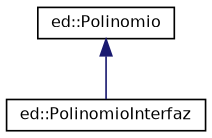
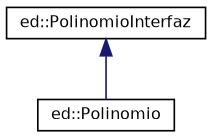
edge "ed::PolinomioInterfaz" -> "ed::Polinomio": reversed
